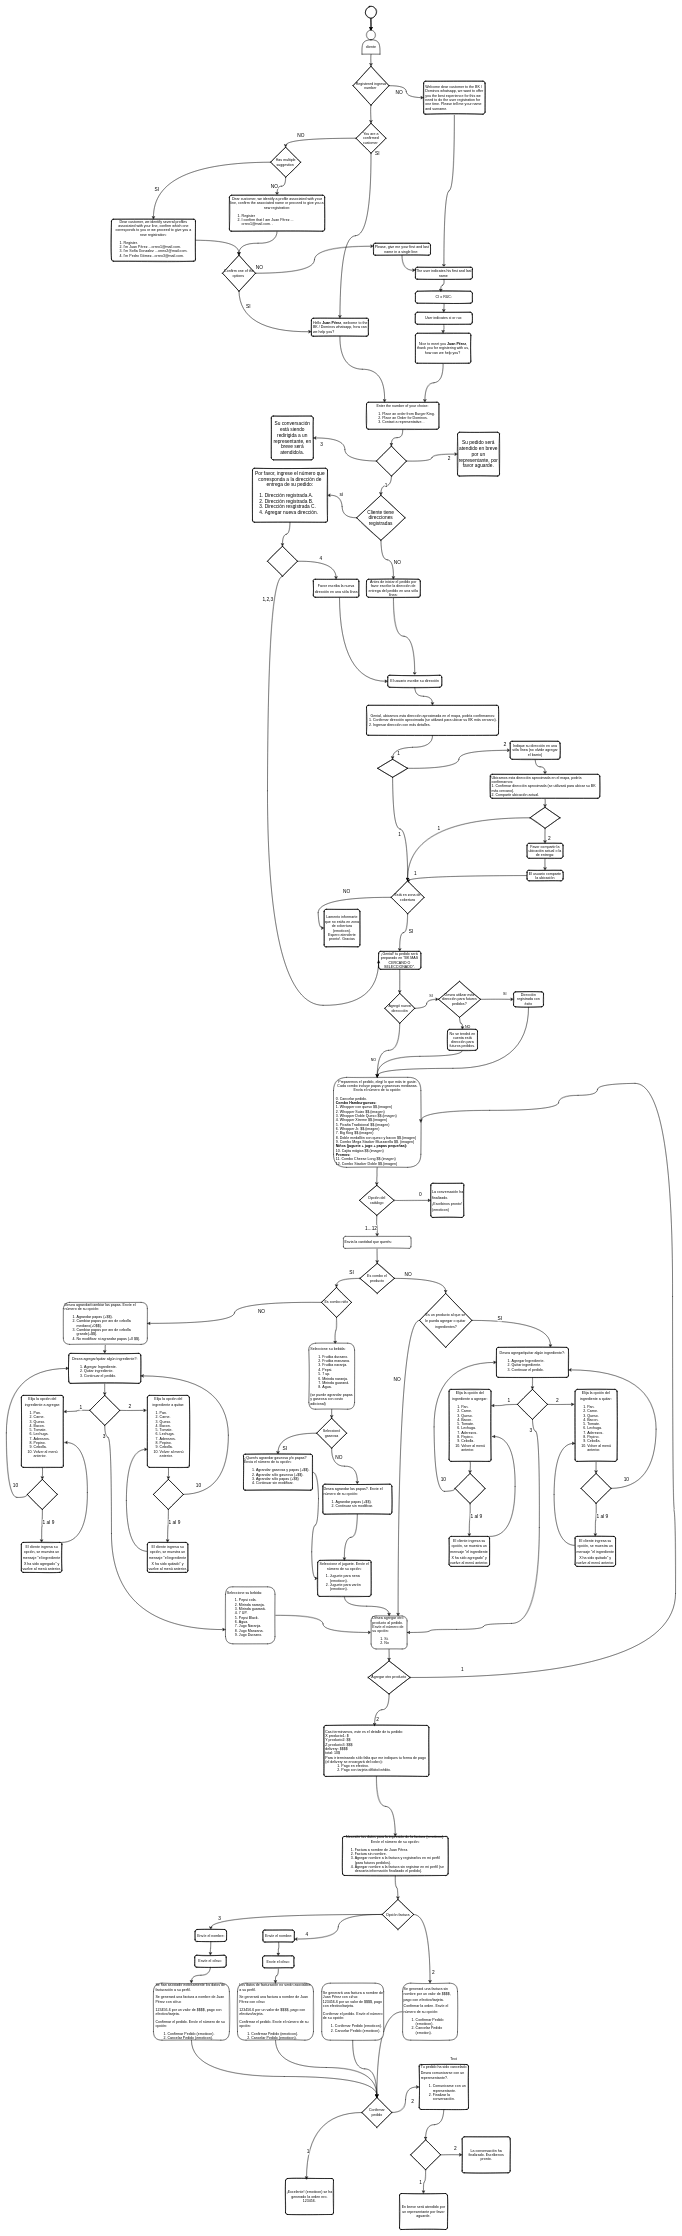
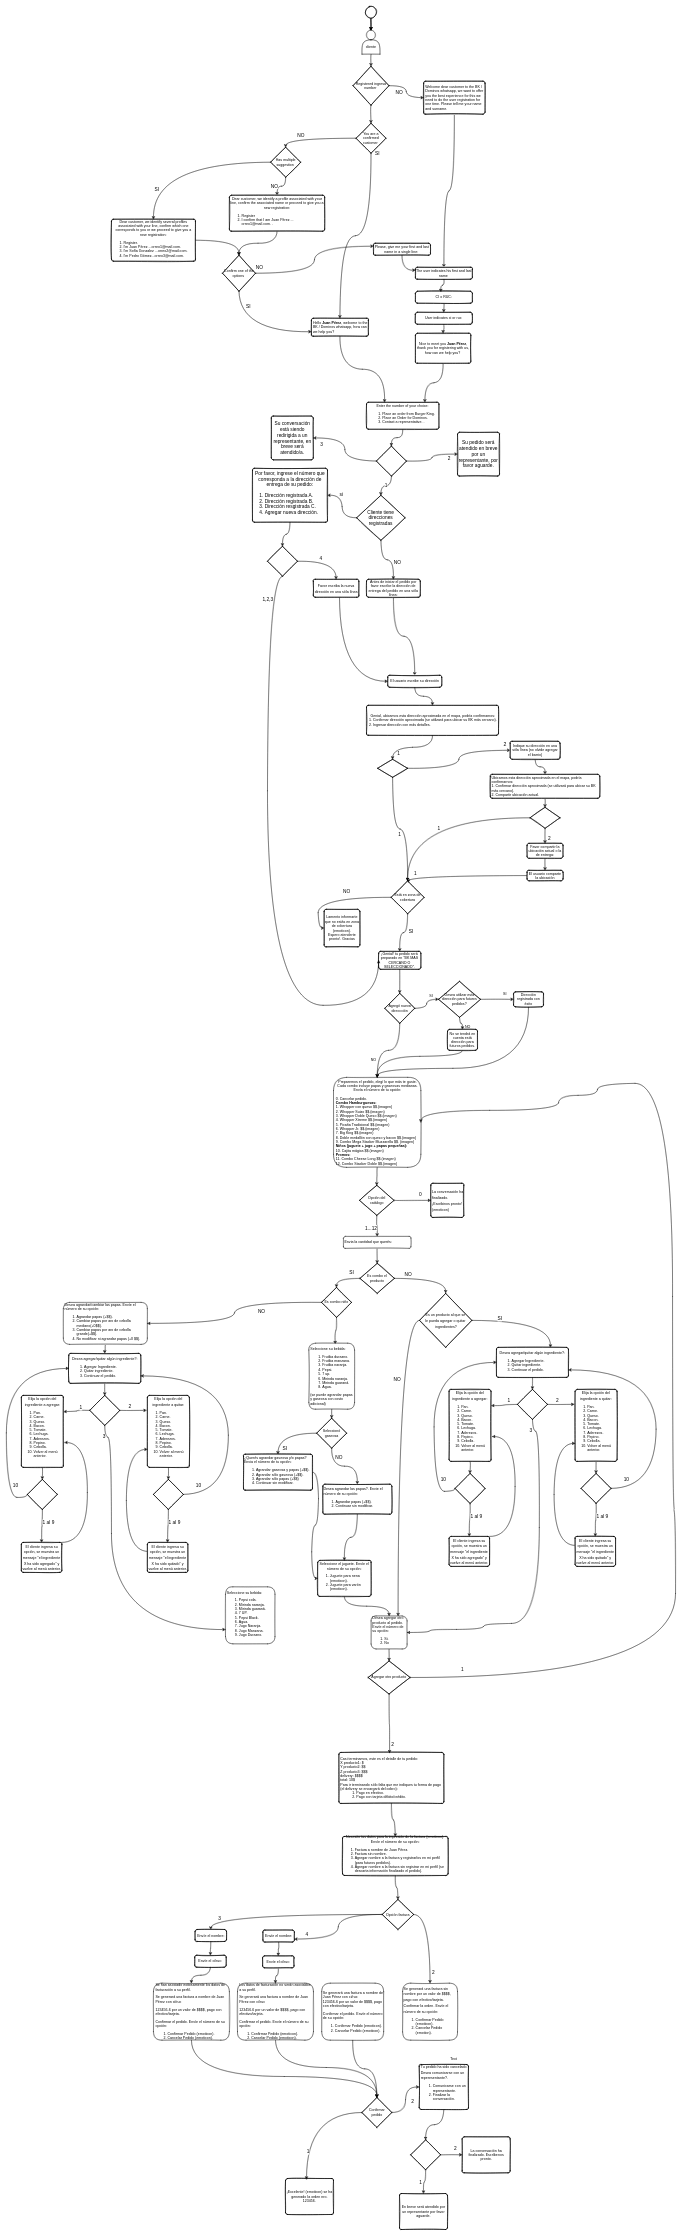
edge "Seleccione su bebida: Pepsi cola. Mirinda naranja. Mirinda guaraná. 7 UP. Pepsi Black. Agua. Jugo Naranja. Jugo Manzana. Jugo Durazno." -> "Desea agregar otro producto al pedido. Envíe el número de su opción:Si. No": removed
node "Casi terminamos, este es el detalle de tu pedido:X producto1: $Y producto2: $$Z producto3: $$$delivery: $$$$total: 10$Para ir terminando sólo falta que me indiques tu forma de pago (el delivery se encargará del cobro): 1. Pago en efectivo.2. Pago con tarjeta débito/crédito.": moved (376, 1751) -> (391, 1778)
edge "Se generará una factura sin nombre por un valor de $$$$, pago con efectivo/tarjeta. Confirmar la orden. Envíe el número de su opción: Confirmar Pedido (emoticon). Cancelar Pedido (emotion)." -> "Confirmar pedido": removed
